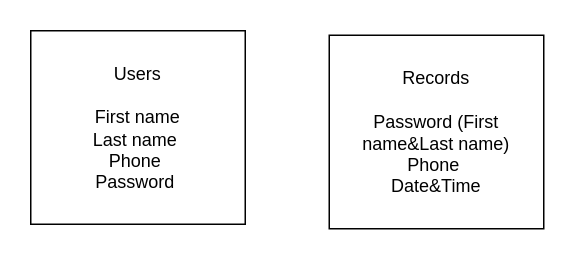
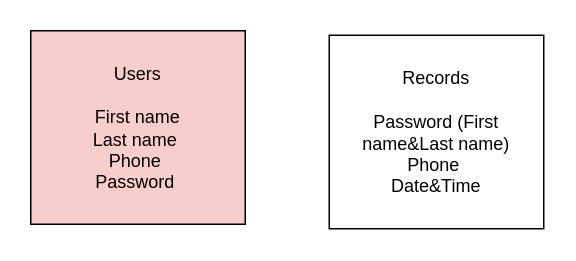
node "Users First name Last name Phone Password": fillcolor #ffffff -> #f8cecc
